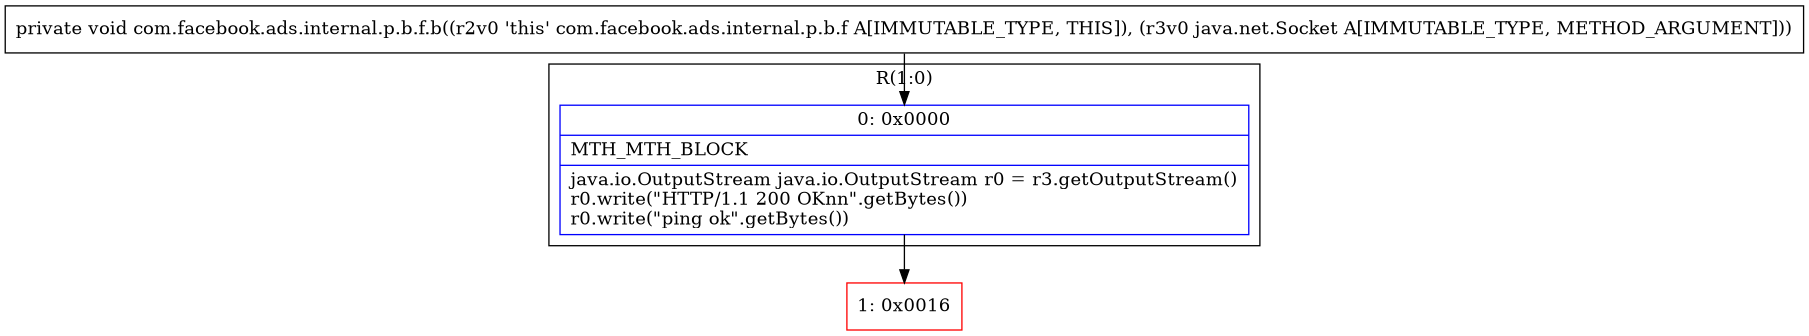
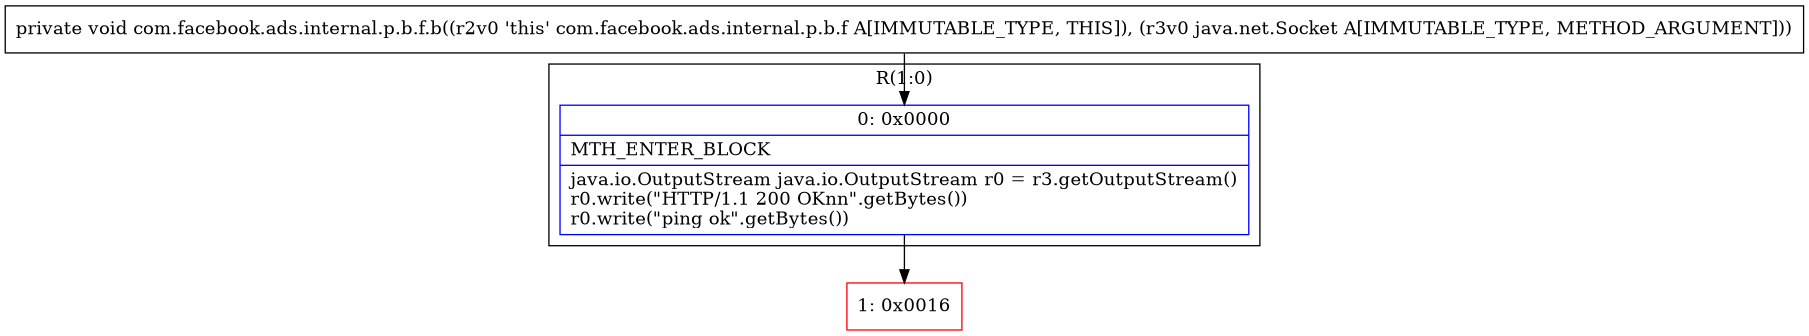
node "0: 0x0000": text "MTH_MTH_BLOCK" -> "MTH_ENTER_BLOCK"
